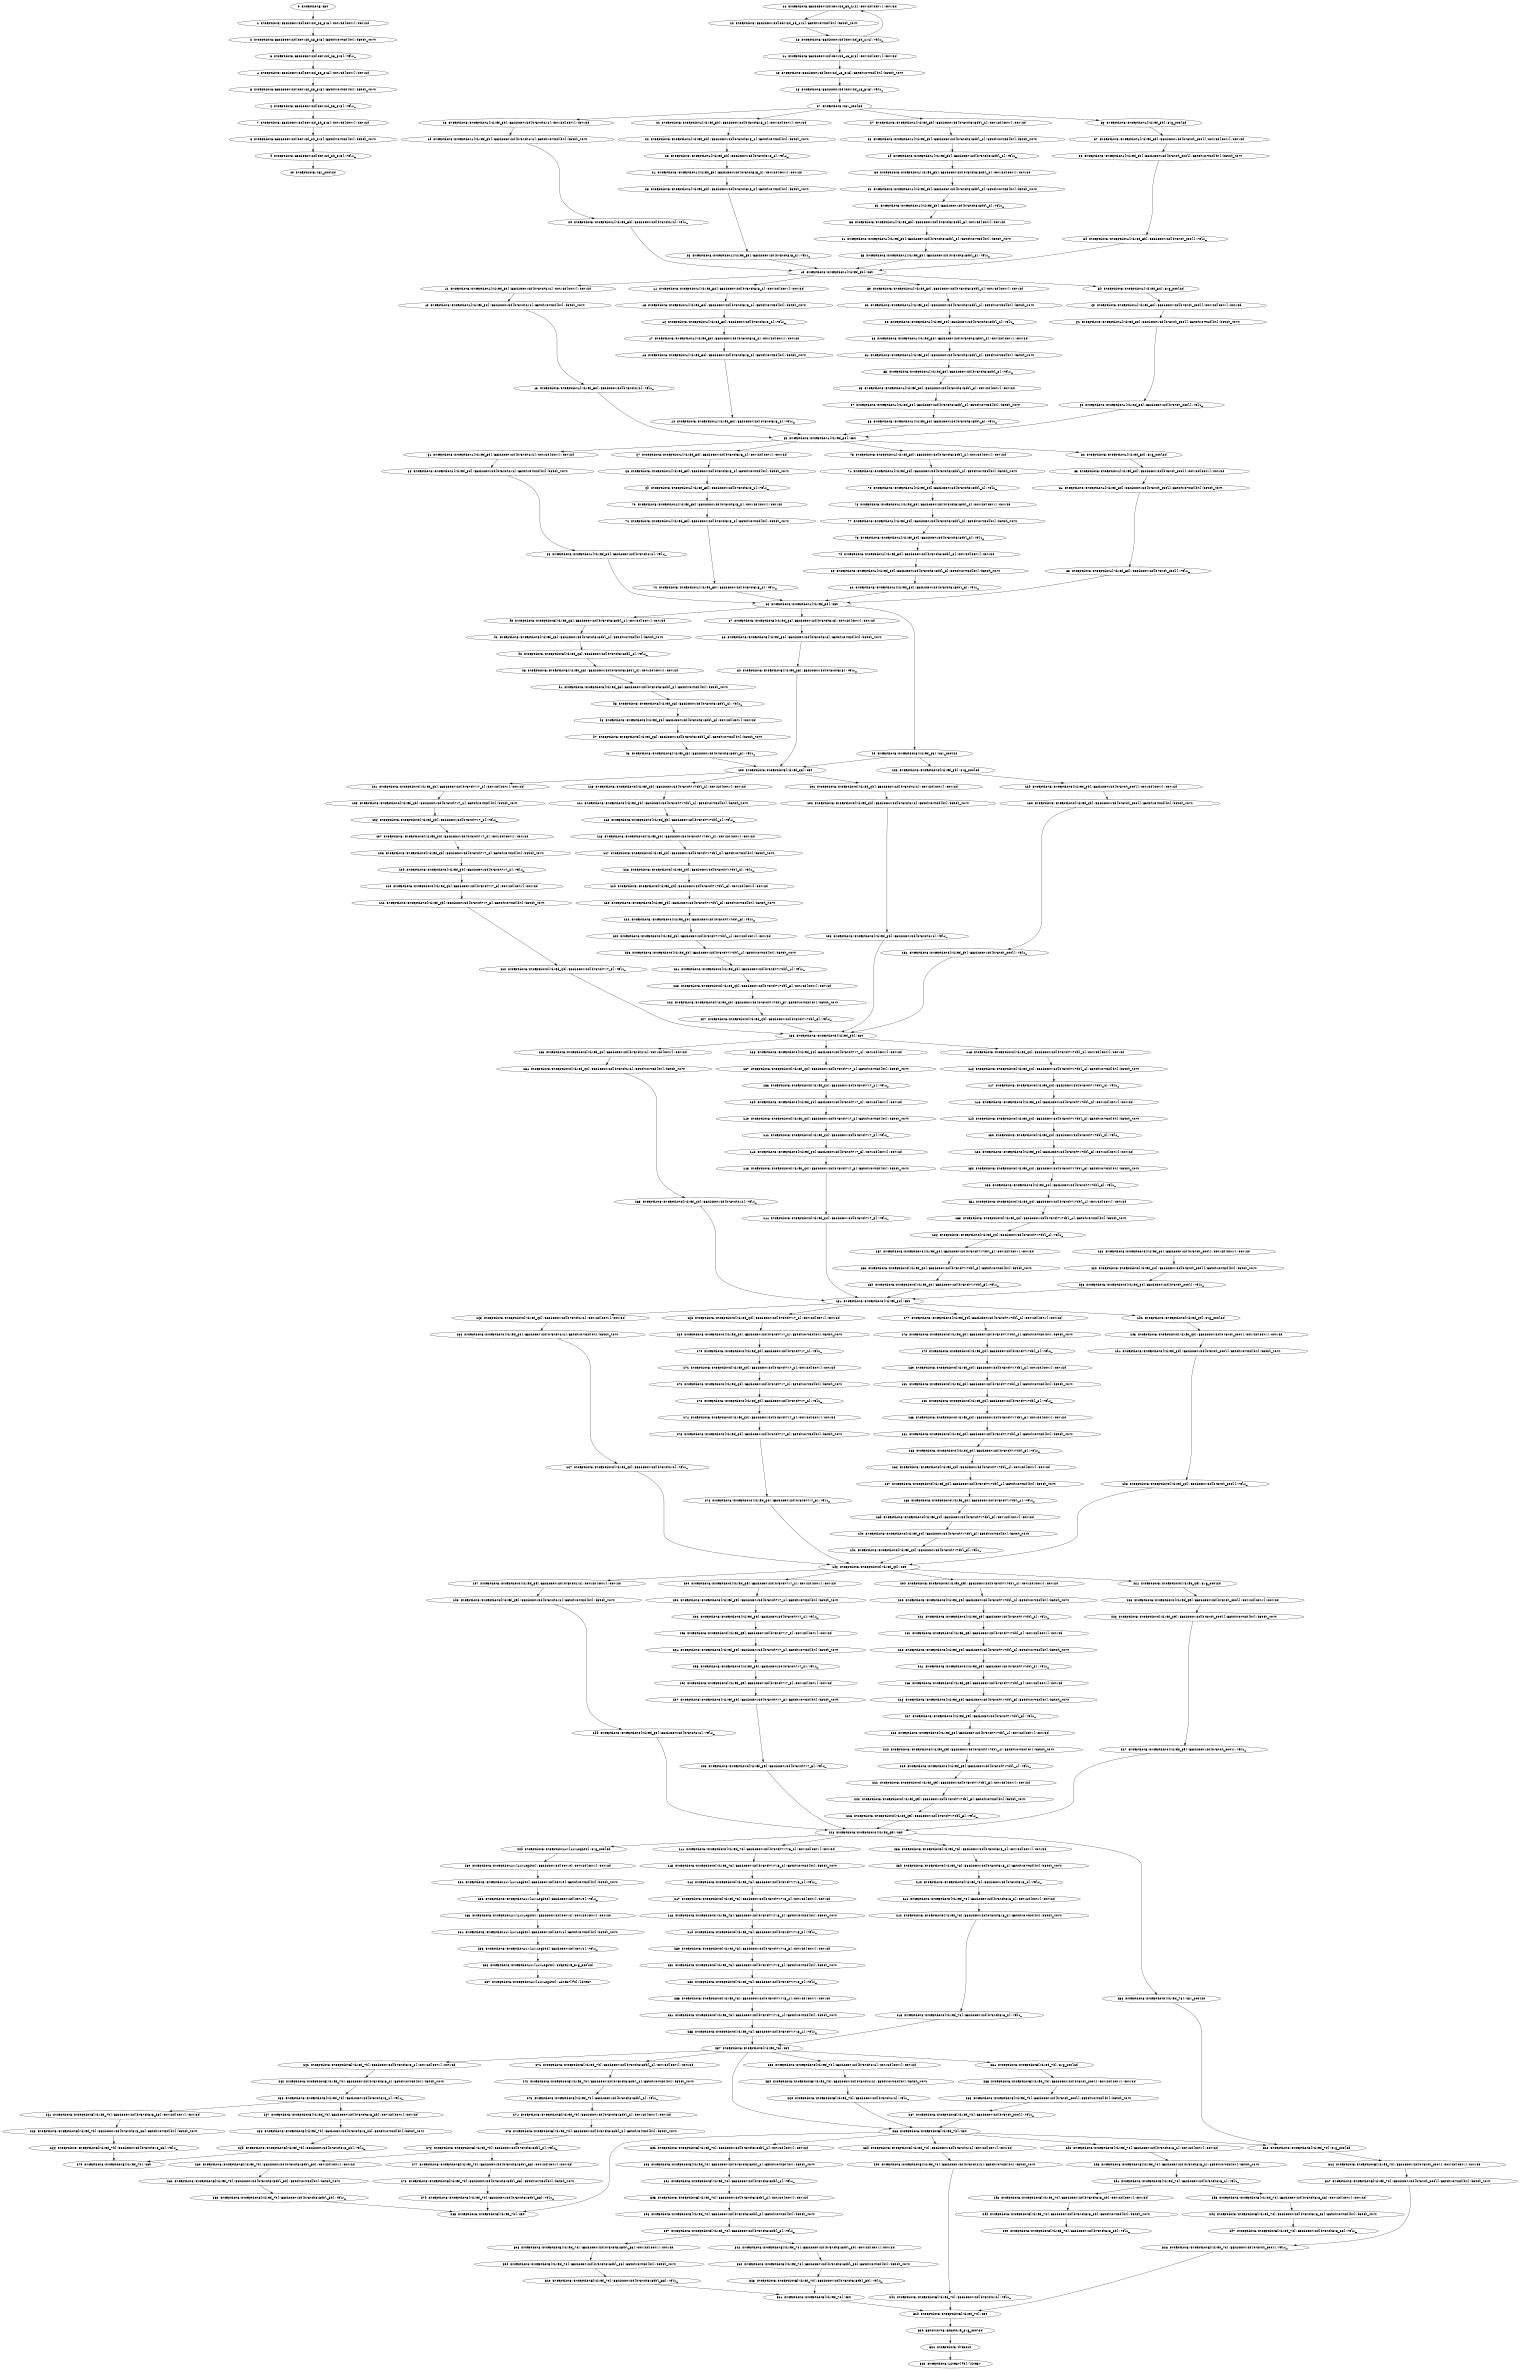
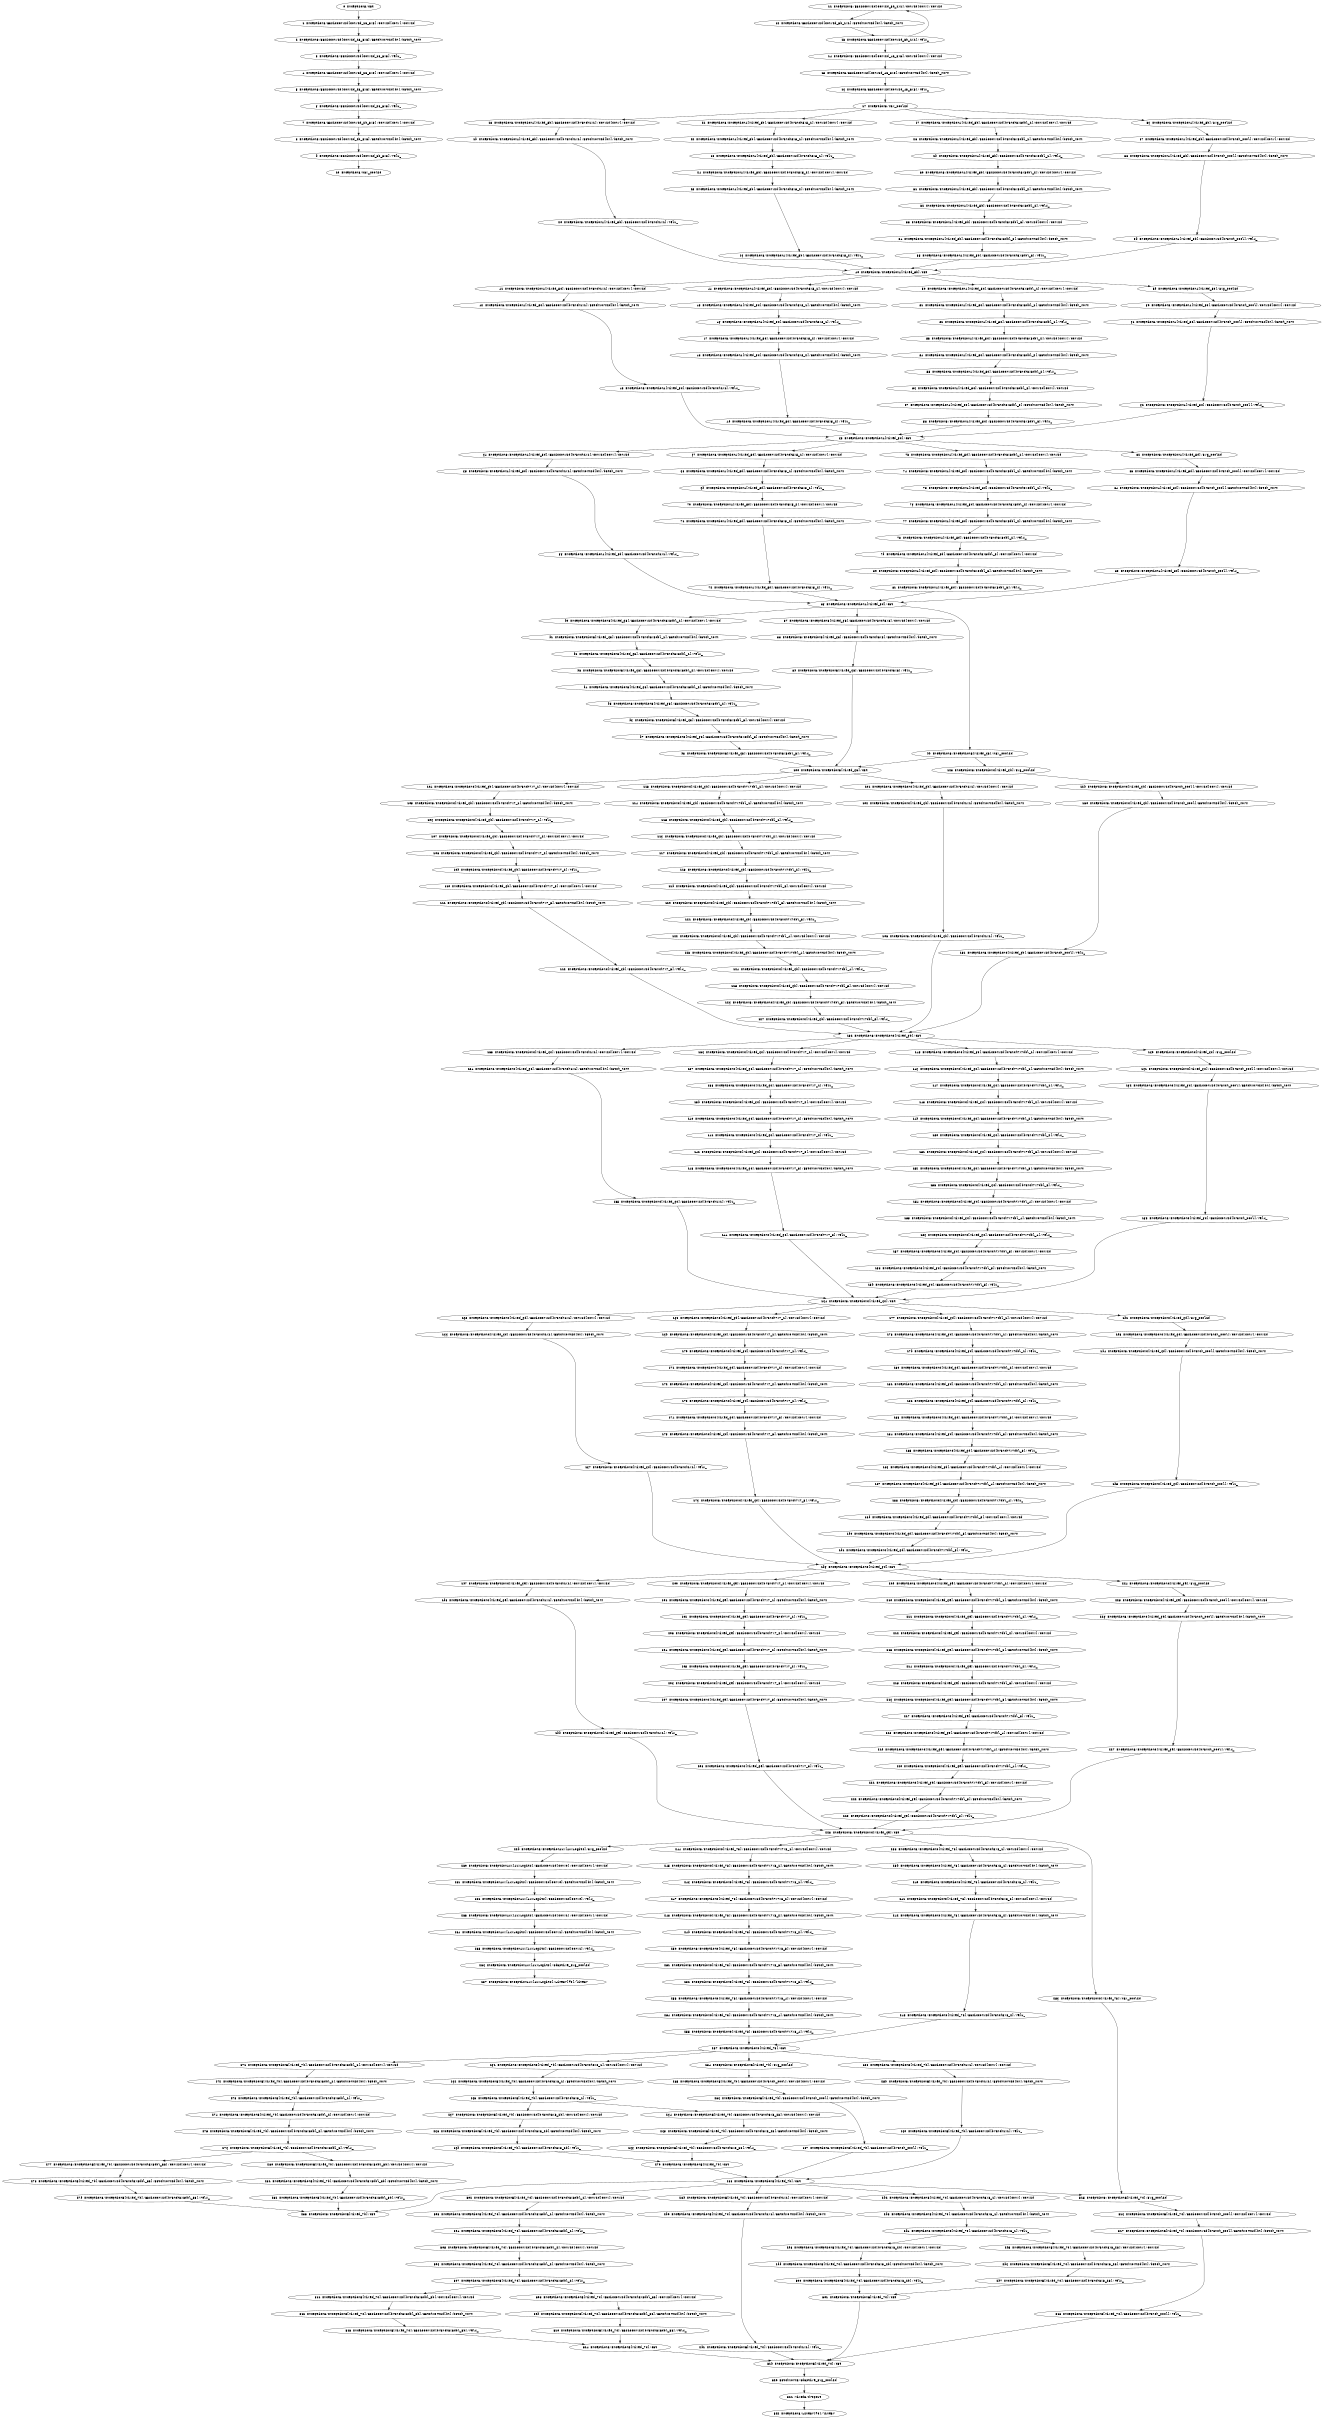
node "160 Inception3/InceptionC[Mixed_6c]/avg_pool2d": added
edge "257 Inception3/InceptionD[Mixed_7a]/cat" -> "288 Inception3/InceptionE[Mixed_7b]/cat": now "270 Inception3/InceptionE[Mixed_7b]/cat" -> "288 Inception3/InceptionE[Mixed_7b]/cat"
node "301 Inception3/InceptionE[Mixed_7c]/cat": added
node "321 Inception3/dropout": label "321 Inception3/dropout" -> "321 Mixed3/dropout"
